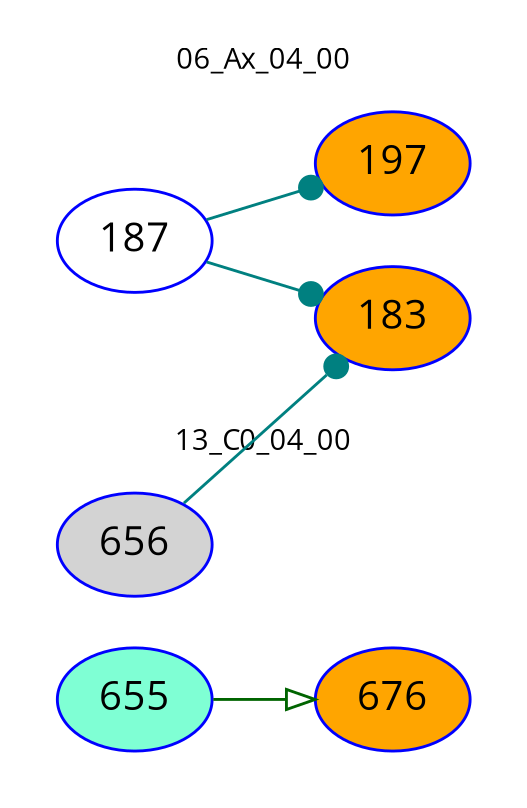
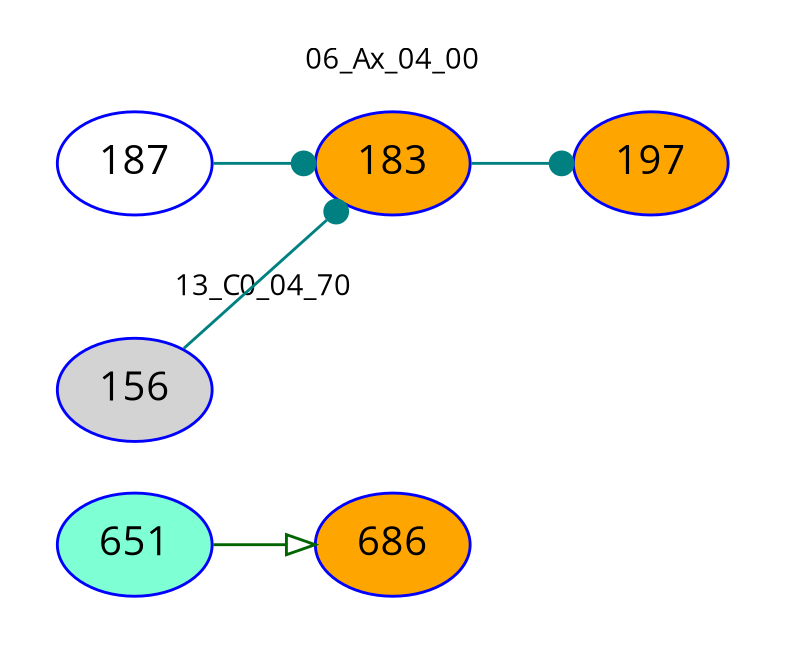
edge "187" -> "197": now "183" -> "197"
cluster "13_C0_04_00": label "13_C0_04_00" -> "13_C0_04_70"
node "656": label "656" -> "156"
node "655": label "655" -> "651"
node "676": label "676" -> "686"
